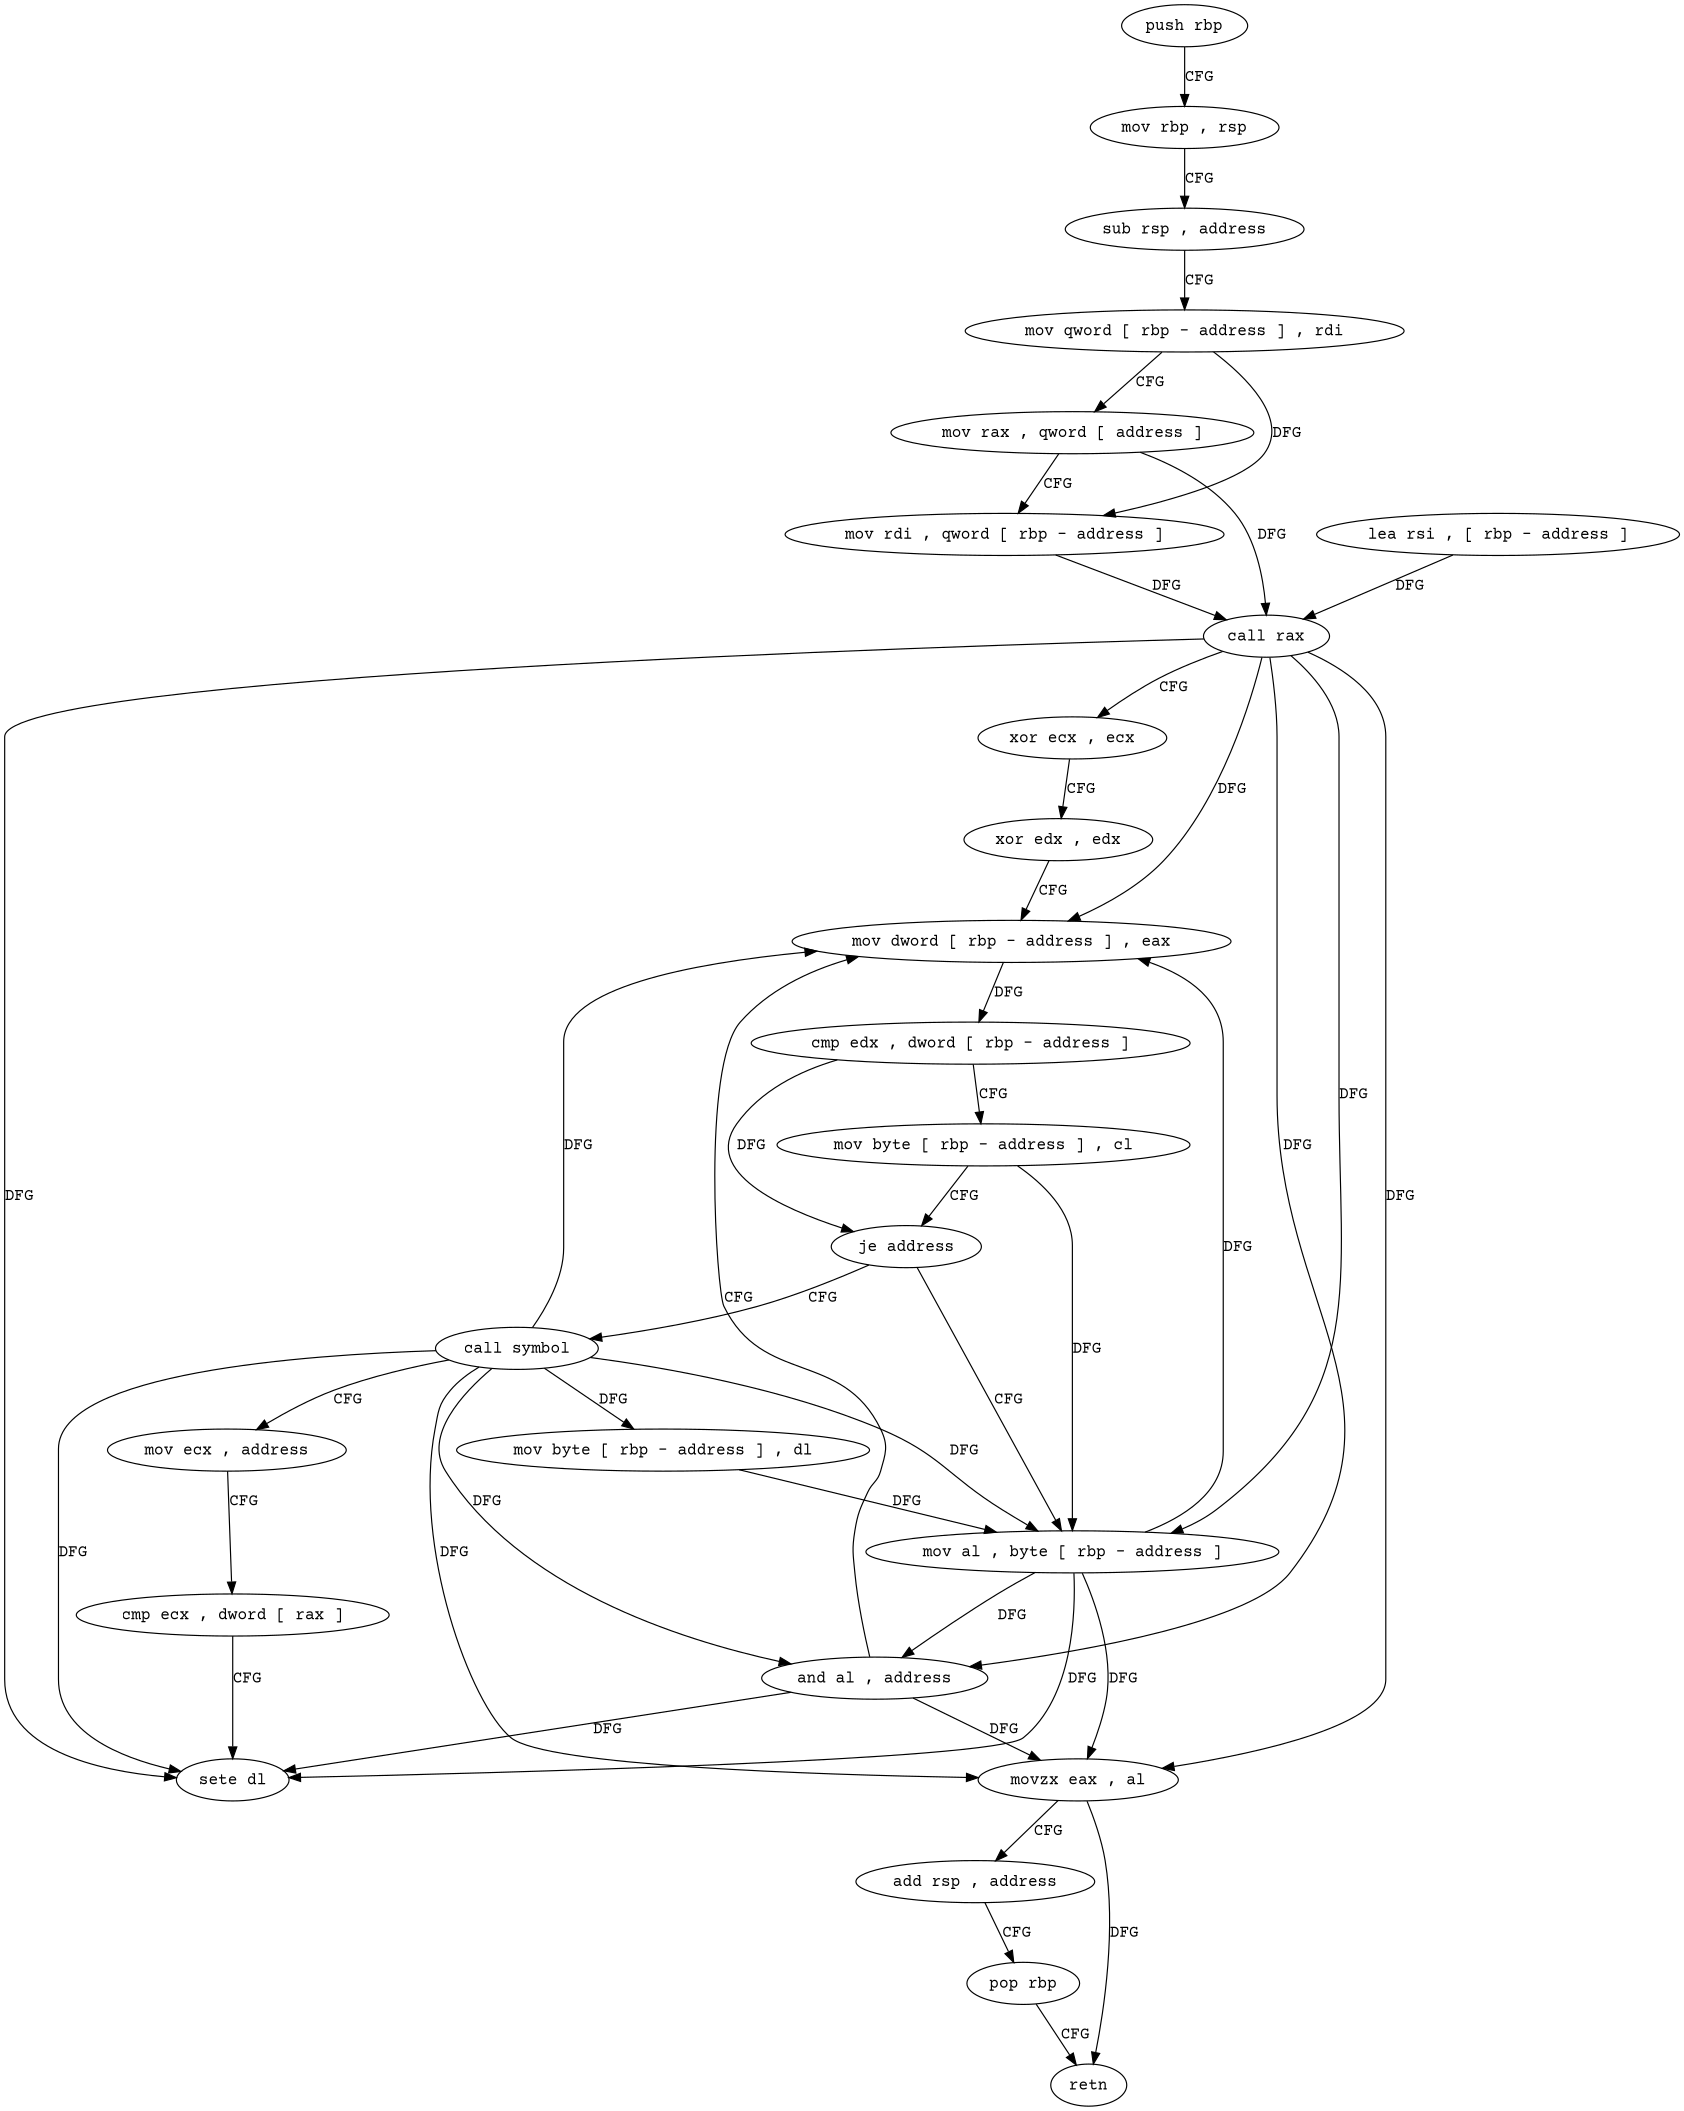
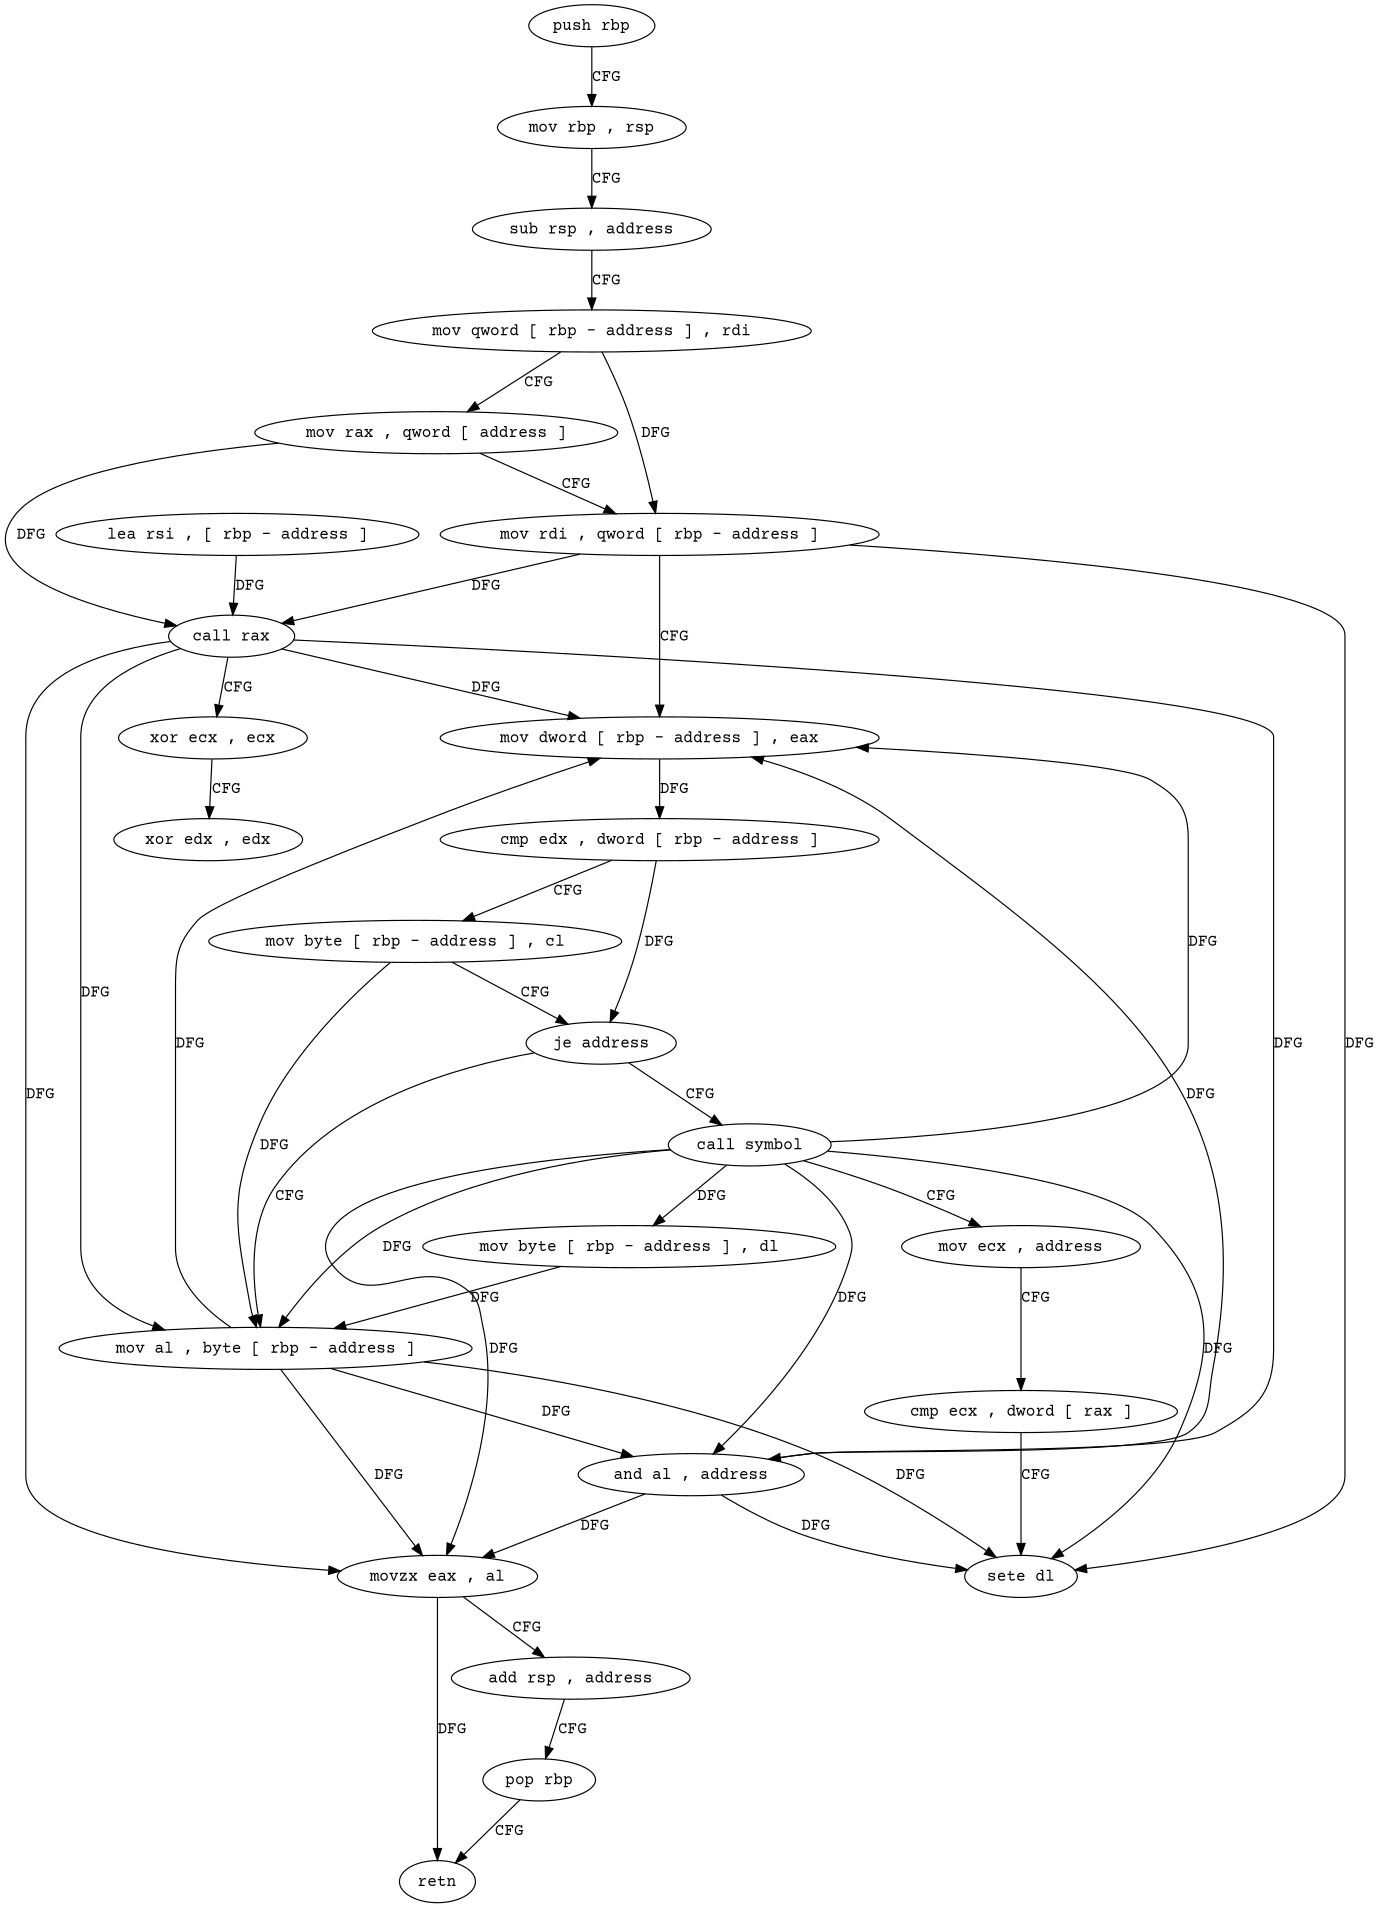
edge "call rax" -> "sete dl": now "mov rdi , qword [ rbp - address ]" -> "sete dl"
edge "xor edx , edx" -> "mov dword [ rbp - address ] , eax": now "mov rdi , qword [ rbp - address ]" -> "mov dword [ rbp - address ] , eax"
edge "and al , address" -> "mov dword [ rbp - address ] , eax": label "CFG" -> "DFG"
